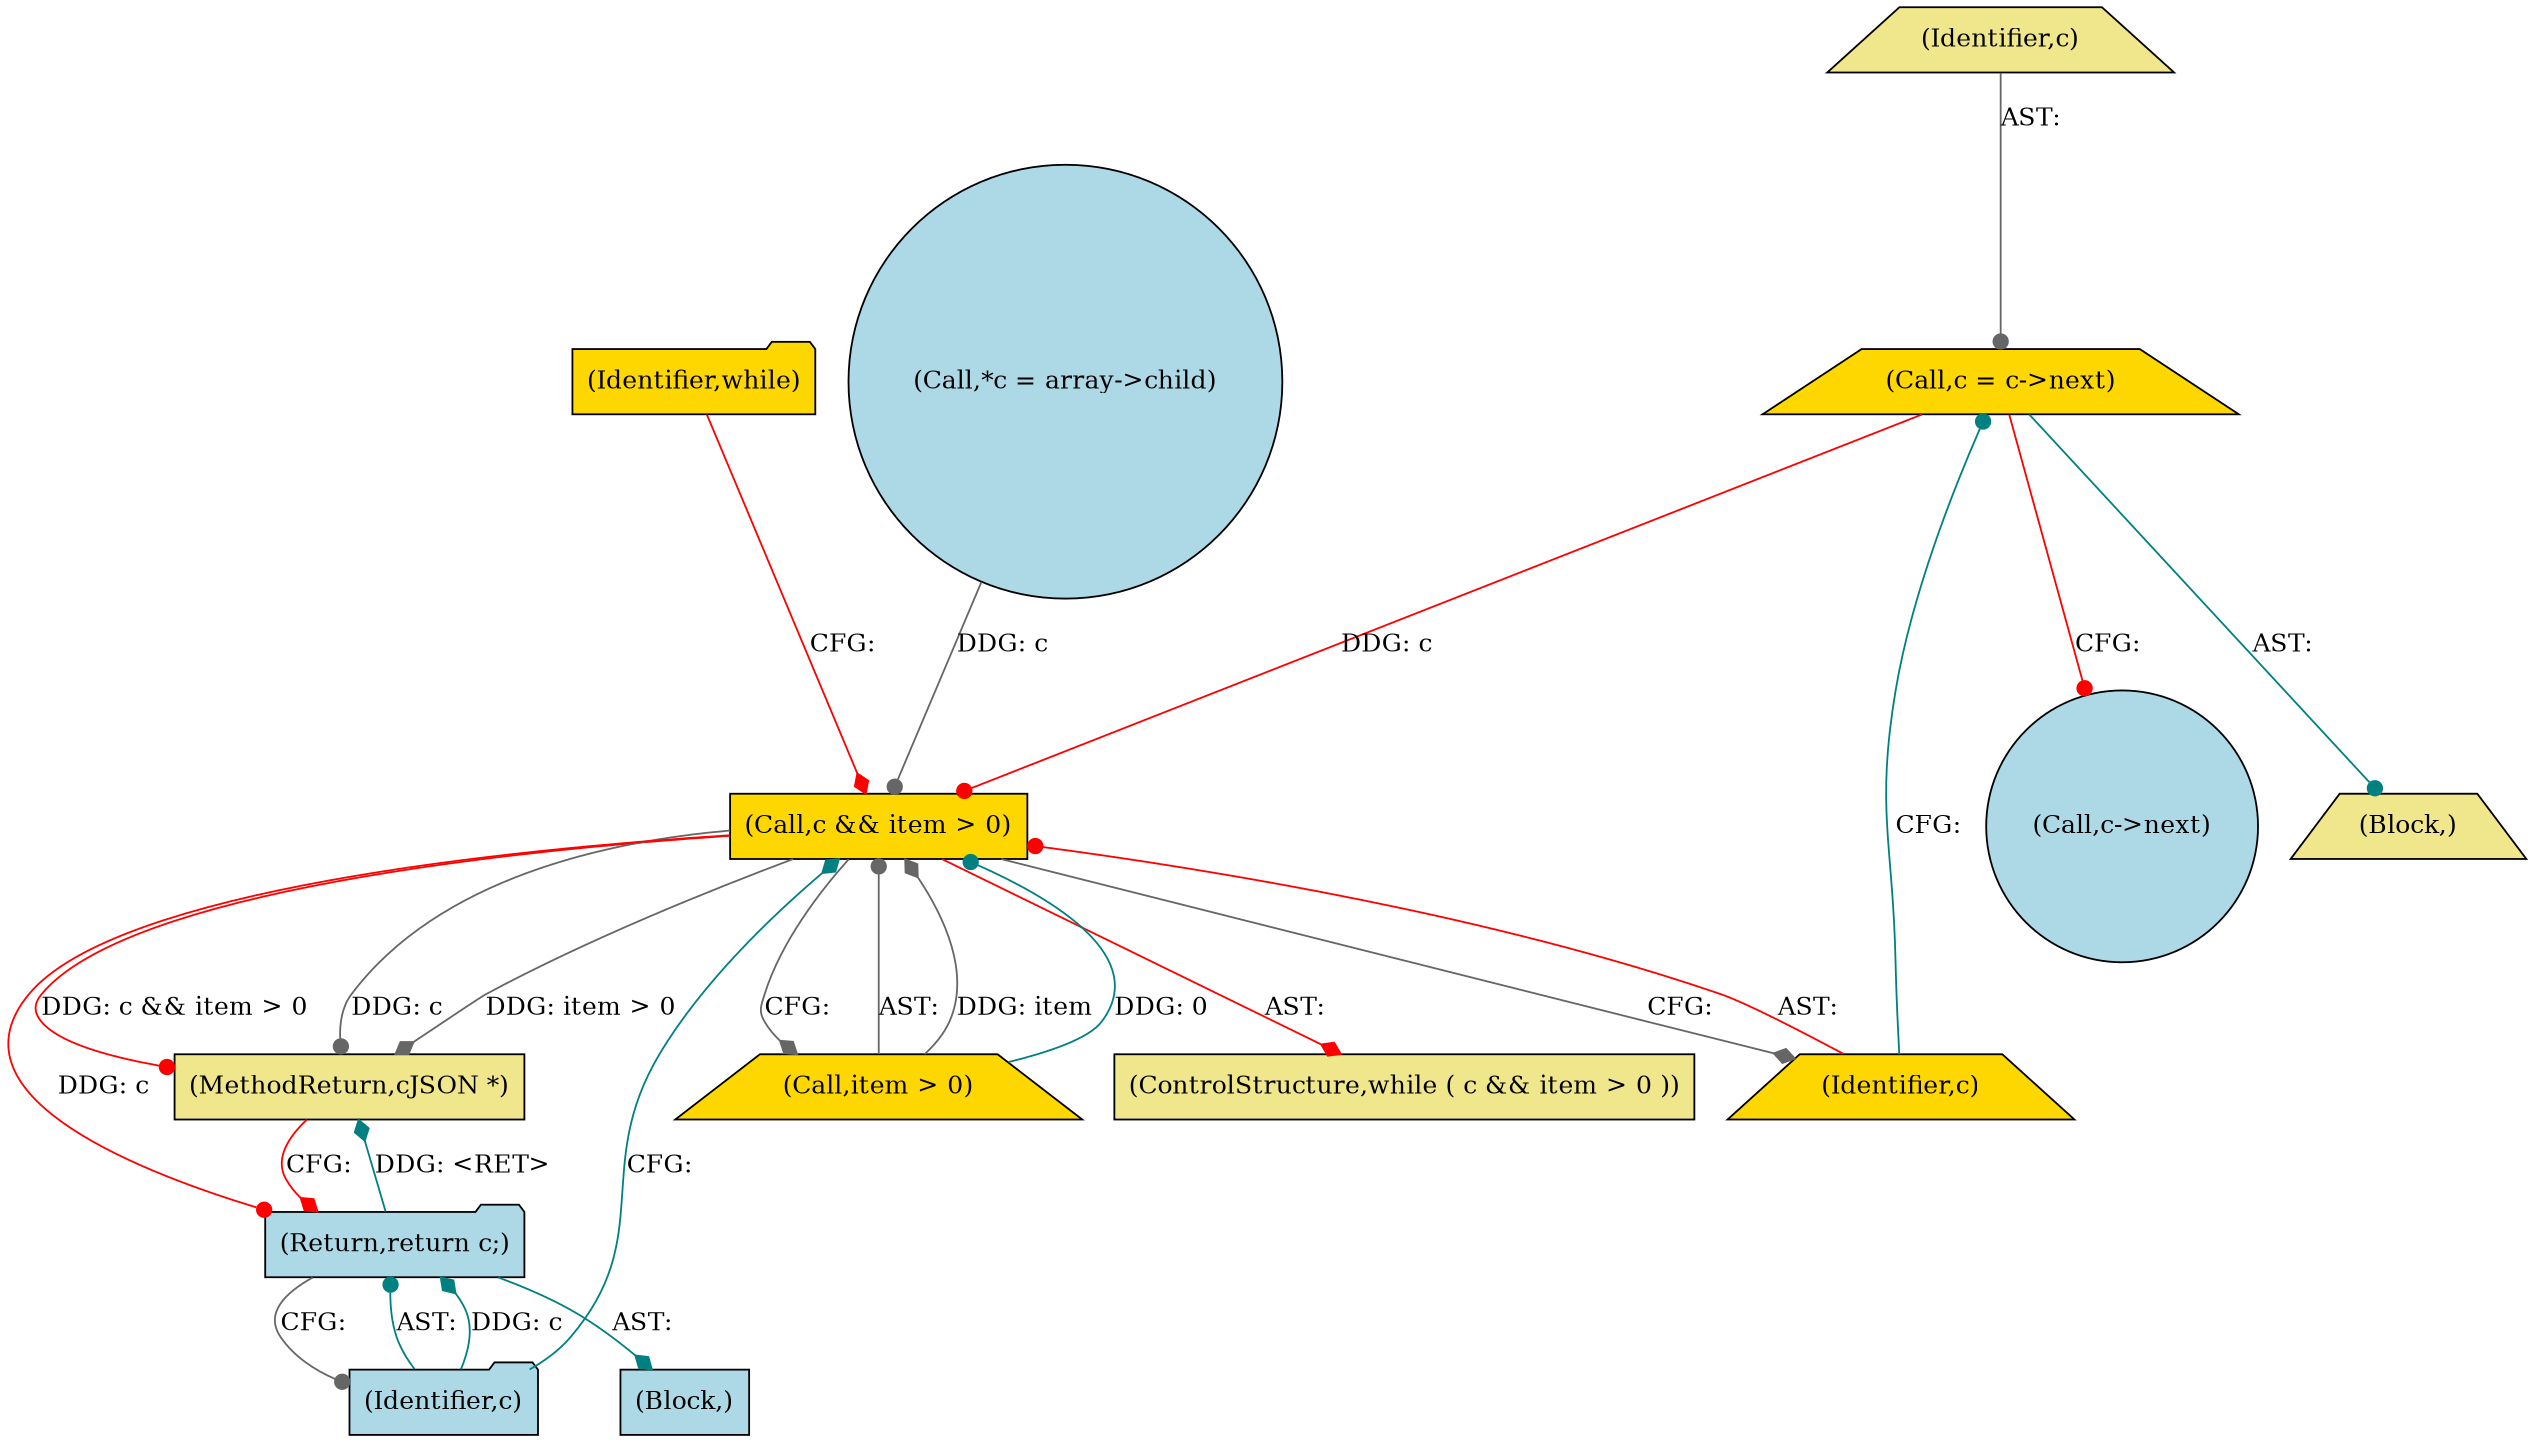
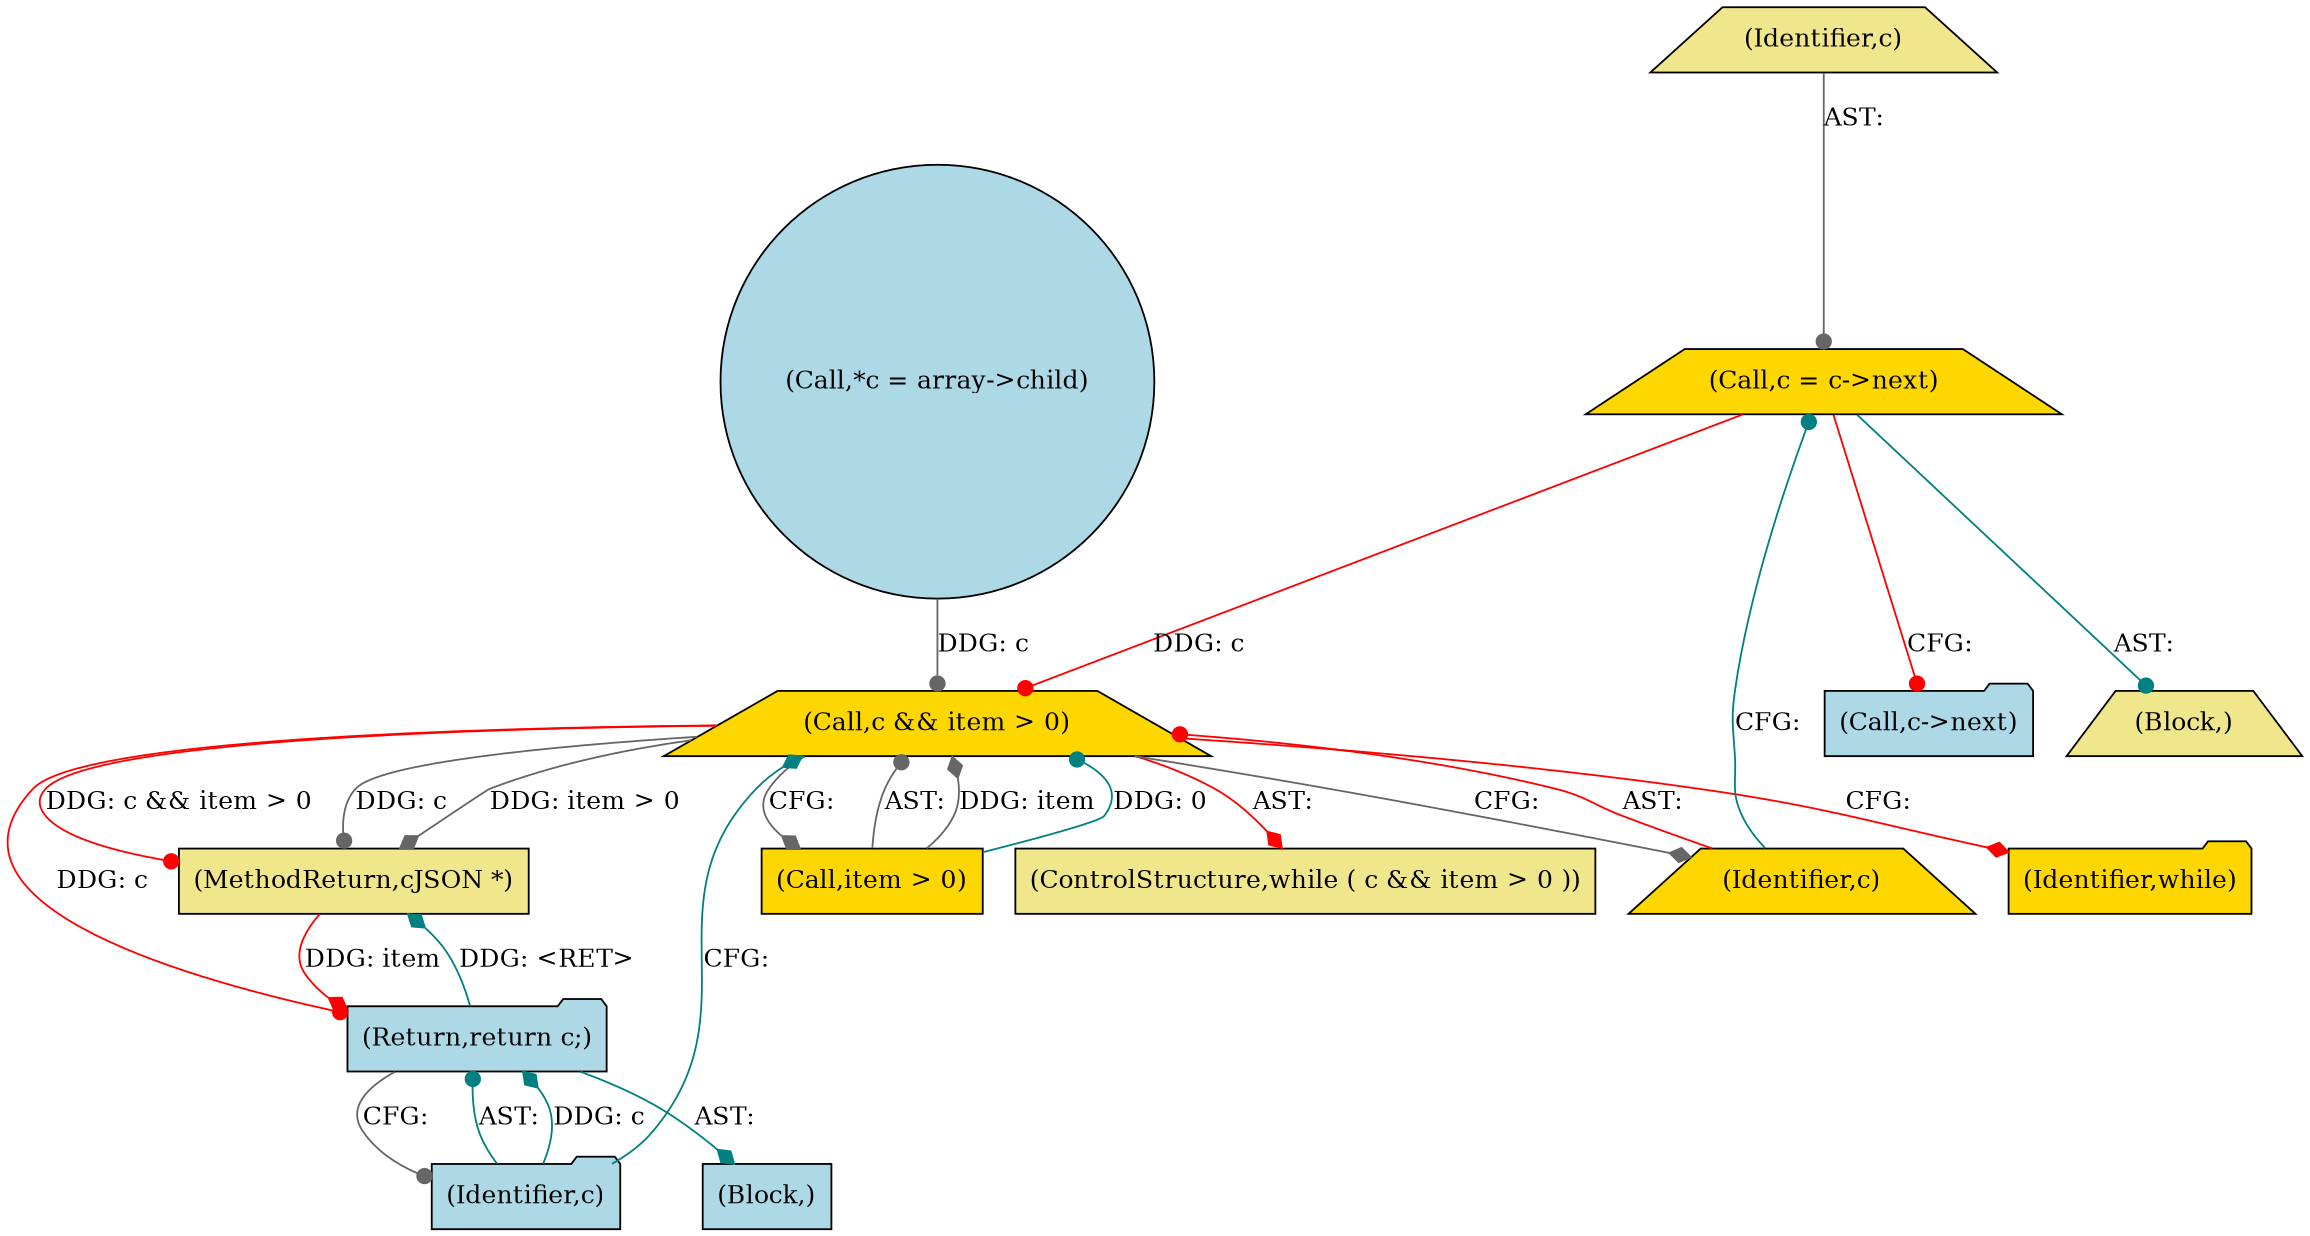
edge "(Identifier,while)" -> "(Call,c && item > 0)": reversed
node "(Call,c && item > 0)": shape box -> trapezium
node "(Call,c->next)": shape circle -> folder
node "(Call,item > 0)": shape trapezium -> box
edge "(MethodReturn,cJSON *)" -> "(Return,return c;)": label "CFG: " -> "DDG: item"
